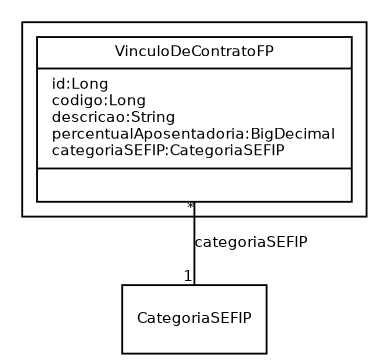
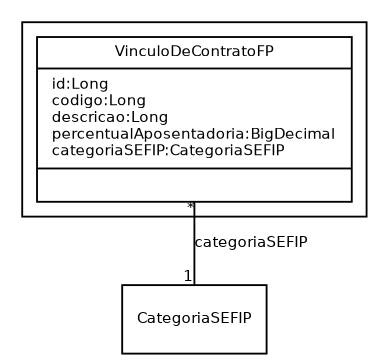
node "VinculoDeContratoFP": text "descricao:String" -> "descricao:Long"
